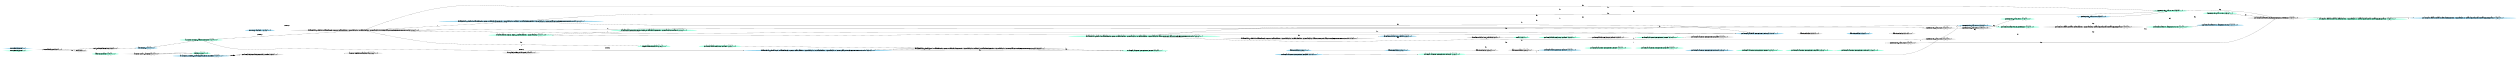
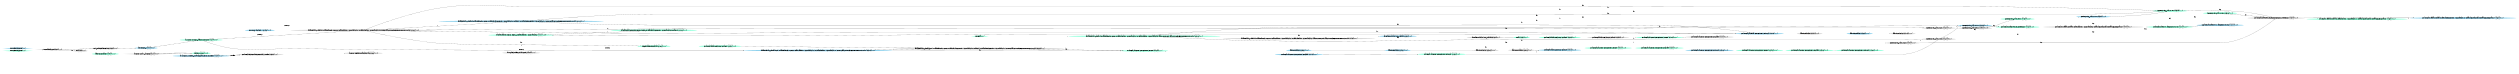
node "testRunReplicas['0', '0', '1']": added
